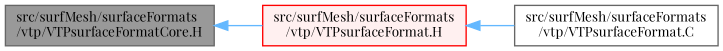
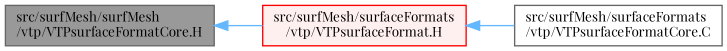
node "src/surfMesh/surfaceFormats /vtp/VTPsurfaceFormatCore.H": label "src/surfMesh/surfaceFormats /vtp/VTPsurfaceFormatCore.H" -> "src/surfMesh/surfMesh /vtp/VTPsurfaceFormatCore.H"
node "src/surfMesh/surfaceFormats /vtp/VTPsurfaceFormat.C": label "src/surfMesh/surfaceFormats /vtp/VTPsurfaceFormat.C" -> "src/surfMesh/surfaceFormats /vtp/VTPsurfaceFormatCore.C"
